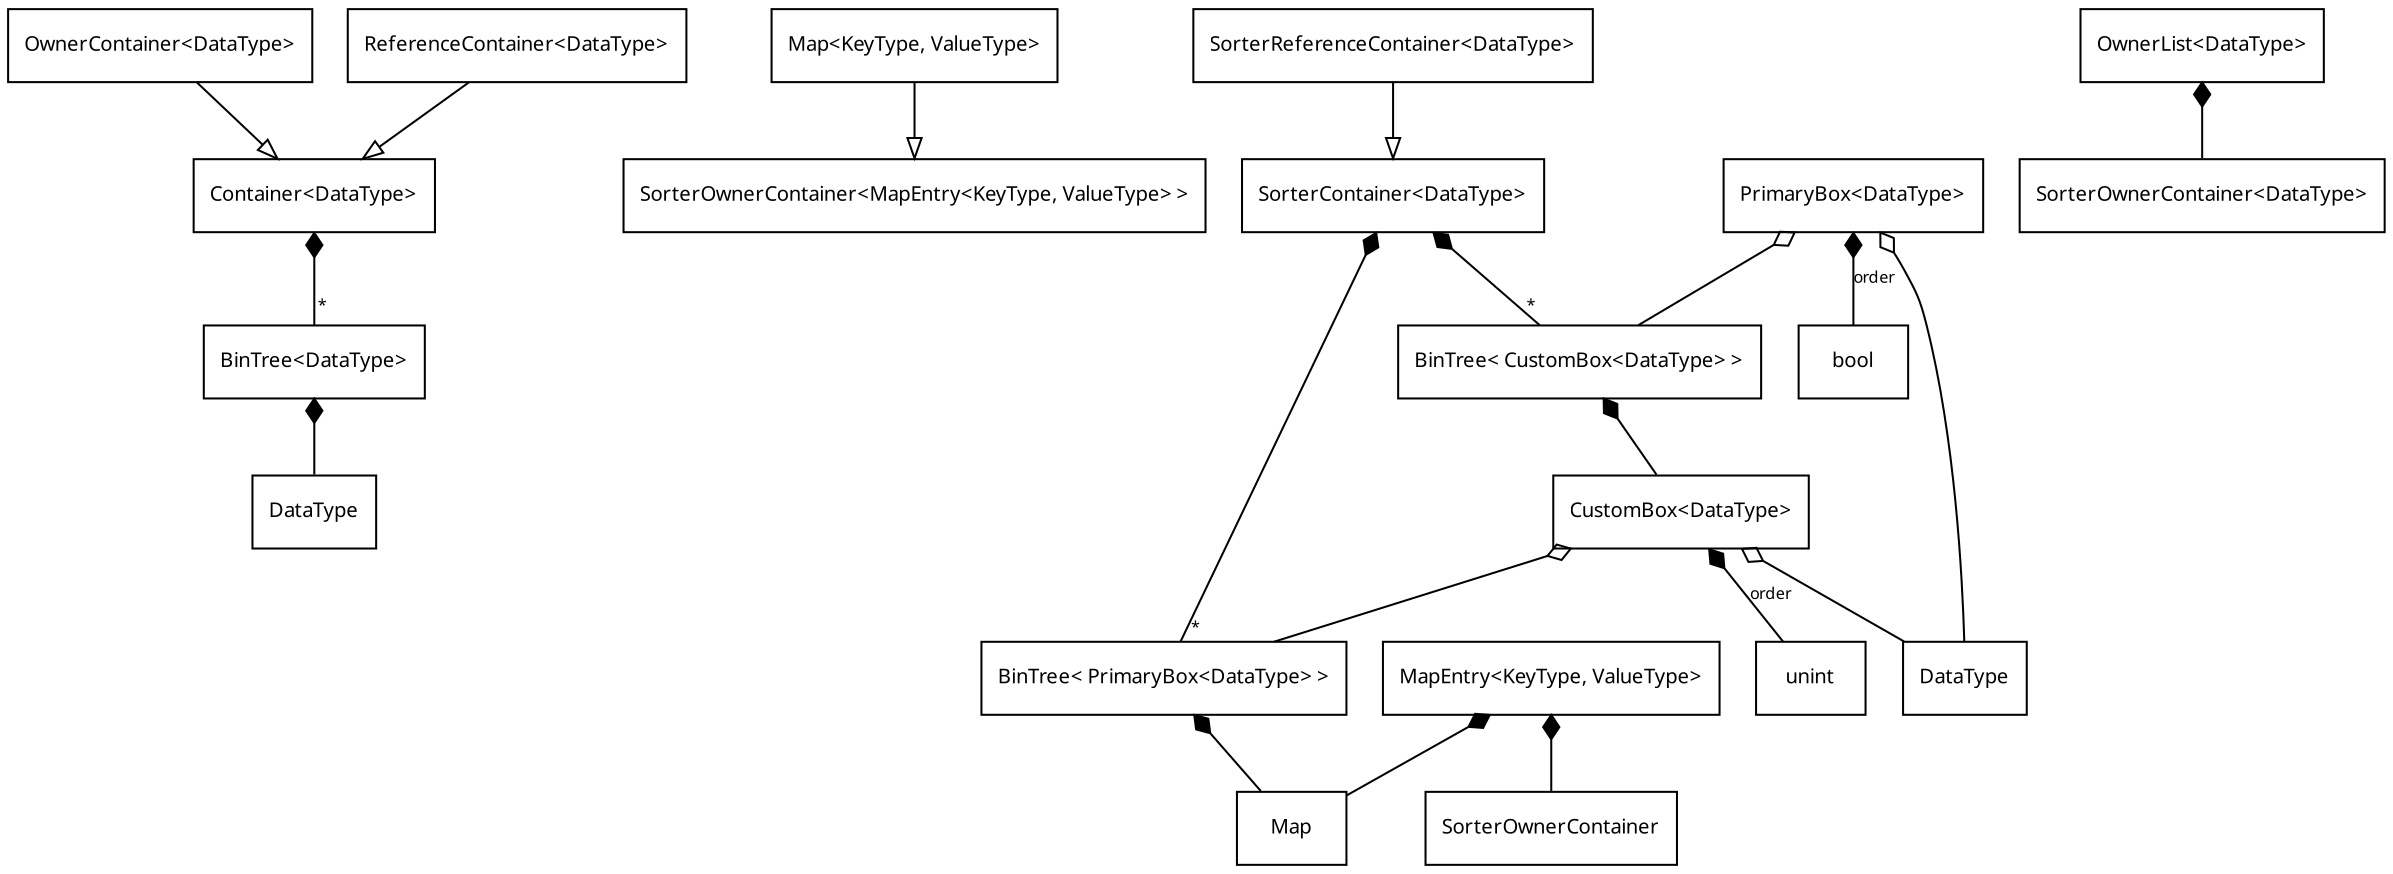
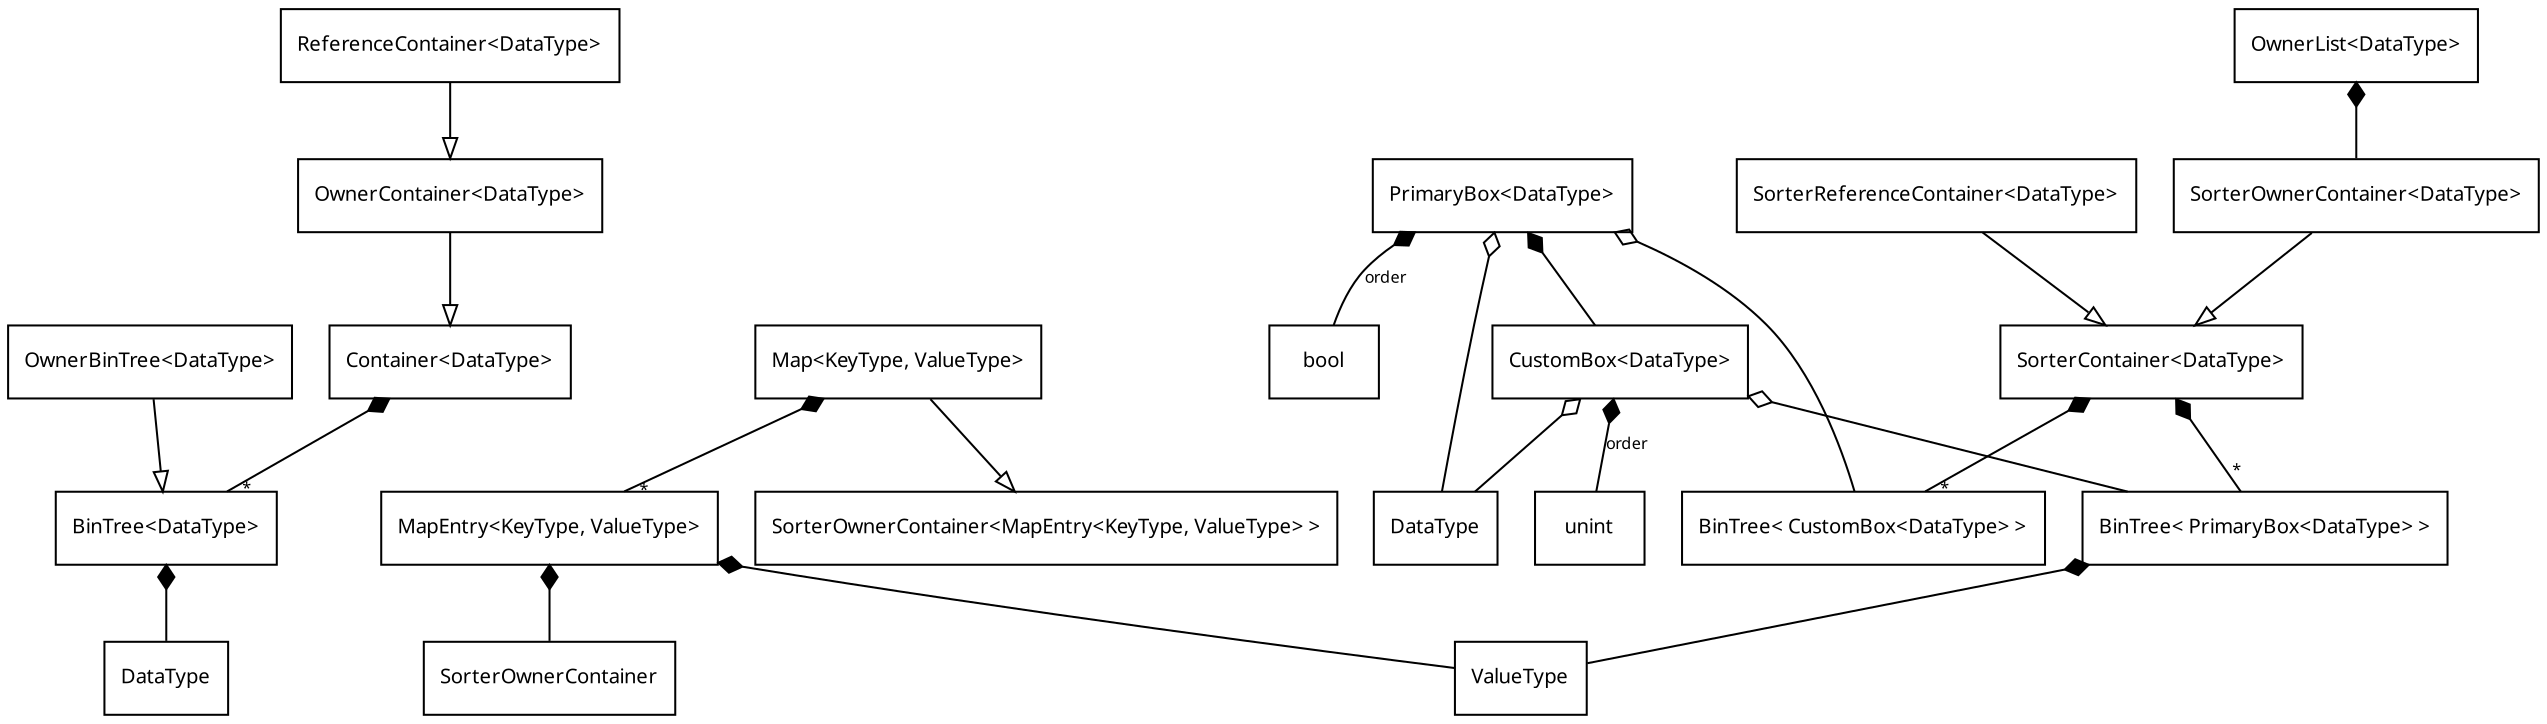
edge "ReferenceContainer<DataType>" -- "Container<DataType>": now "ReferenceContainer<DataType>" -- "OwnerContainer<DataType>"
edge "SorterOwnerContainer<DataType>" -- "SorterContainer<DataType>": added
node "OwnerBinTree<DataType>": added
edge "BinTree< CustomBox<DataType> >" -- "CustomBox<DataType>": now "PrimaryBox<DataType>" -- "CustomBox<DataType>"
edge "Map<KeyType, ValueType>" -- "MapEntry<KeyType, ValueType>": added
node "Map": label "Map" -> "ValueType"
